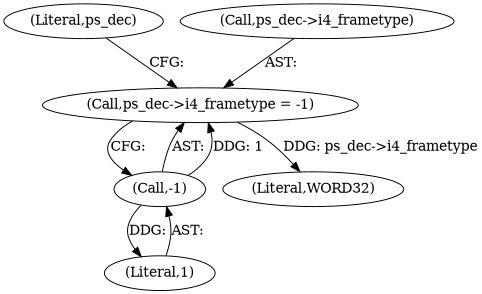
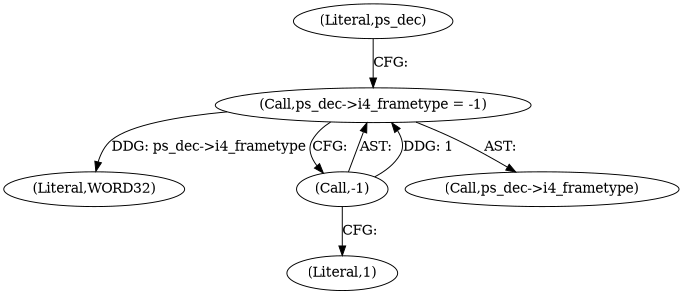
edge "(Call,ps_dec->i4_frametype)" -> "(Call,ps_dec->i4_frametype = -1)": reversed
edge "(Call,-1)" -> "(Literal,1)": label "DDG: " -> "CFG: "
edge "(Literal,1)" -> "(Call,-1)": removed, label "AST:"
